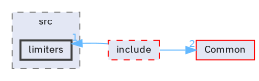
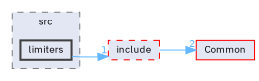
edge "include" -> "limiters": reversed
